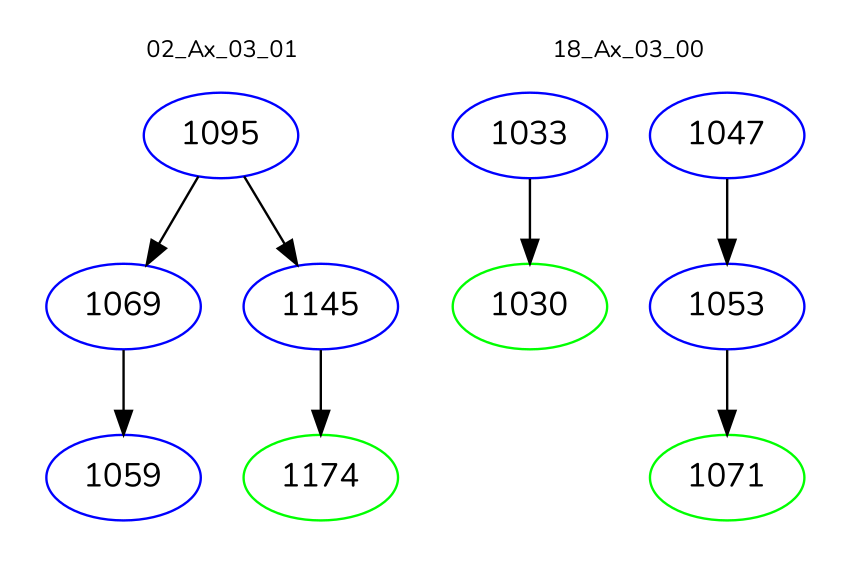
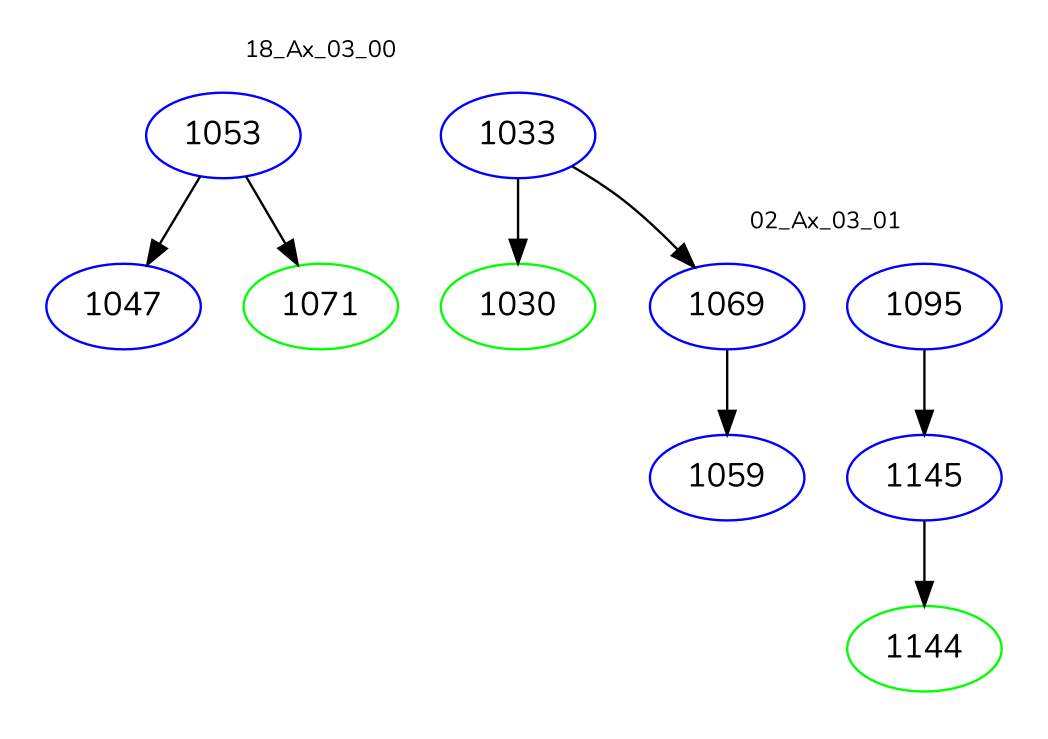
edge "1047" -> "1053": reversed
edge "1095" -> "1069": now "1033" -> "1069"
node "1174": label "1174" -> "1144"
